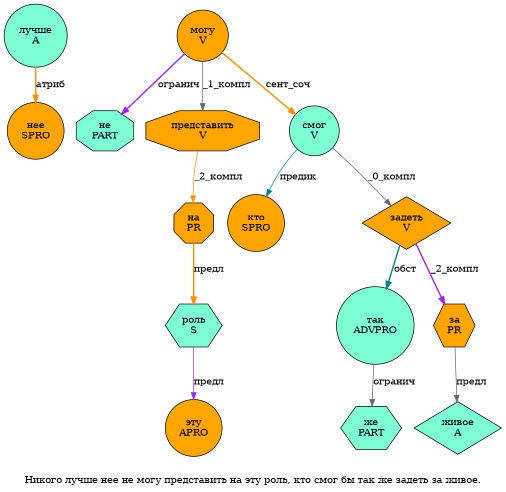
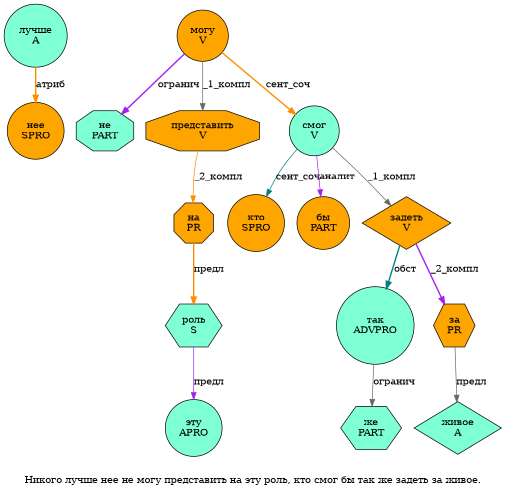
edge "смог V" -> "кто SPRO": label "предик" -> "сент_соч"
edge "смог V" -> "задеть V": label "_0_компл" -> "_1_компл"
node "бы PART": added
node "эту APRO": fillcolor orange -> aquamarine
